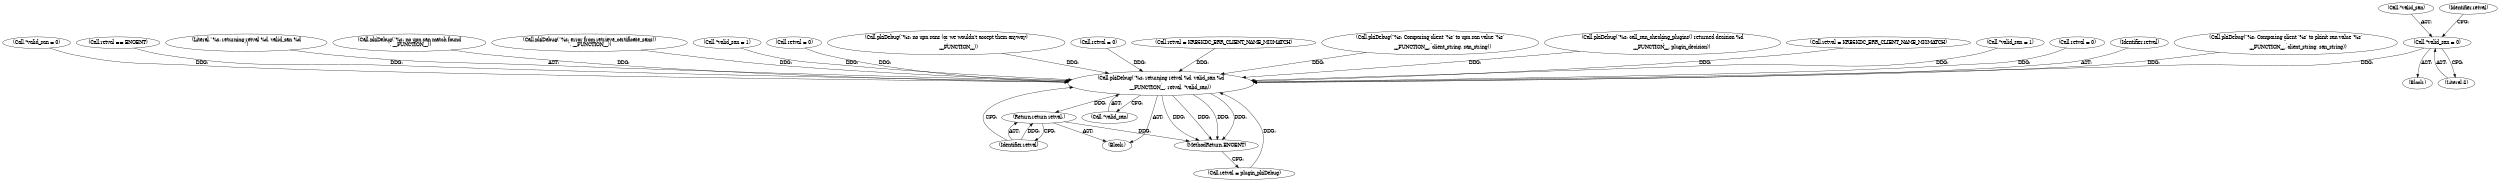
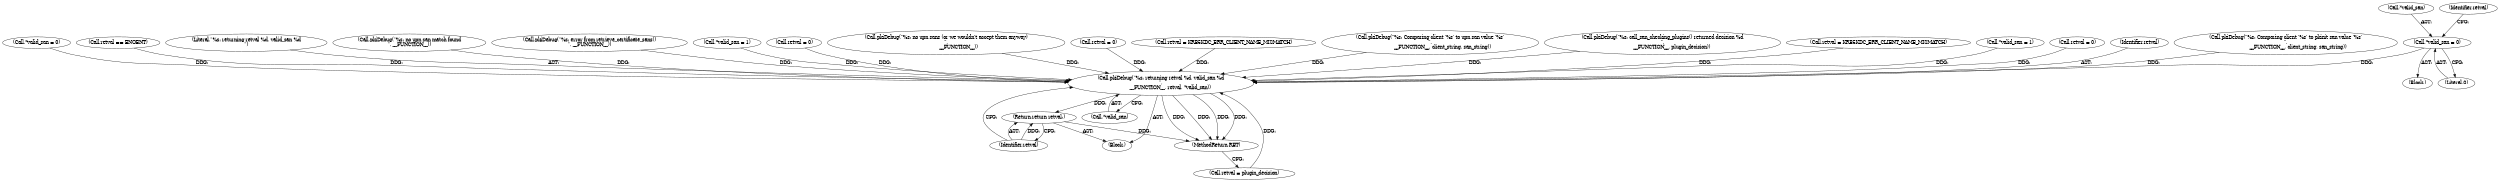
node "(Literal,5)": label "(Literal,5)" -> "(Literal,0)"
node "(MethodReturn,ENOENT)": label "(MethodReturn,ENOENT)" -> "(MethodReturn,RET)"
node "(Call,retval = plugin_pkiDebug)": label "(Call,retval = plugin_pkiDebug)" -> "(Call,retval = plugin_decision)"
